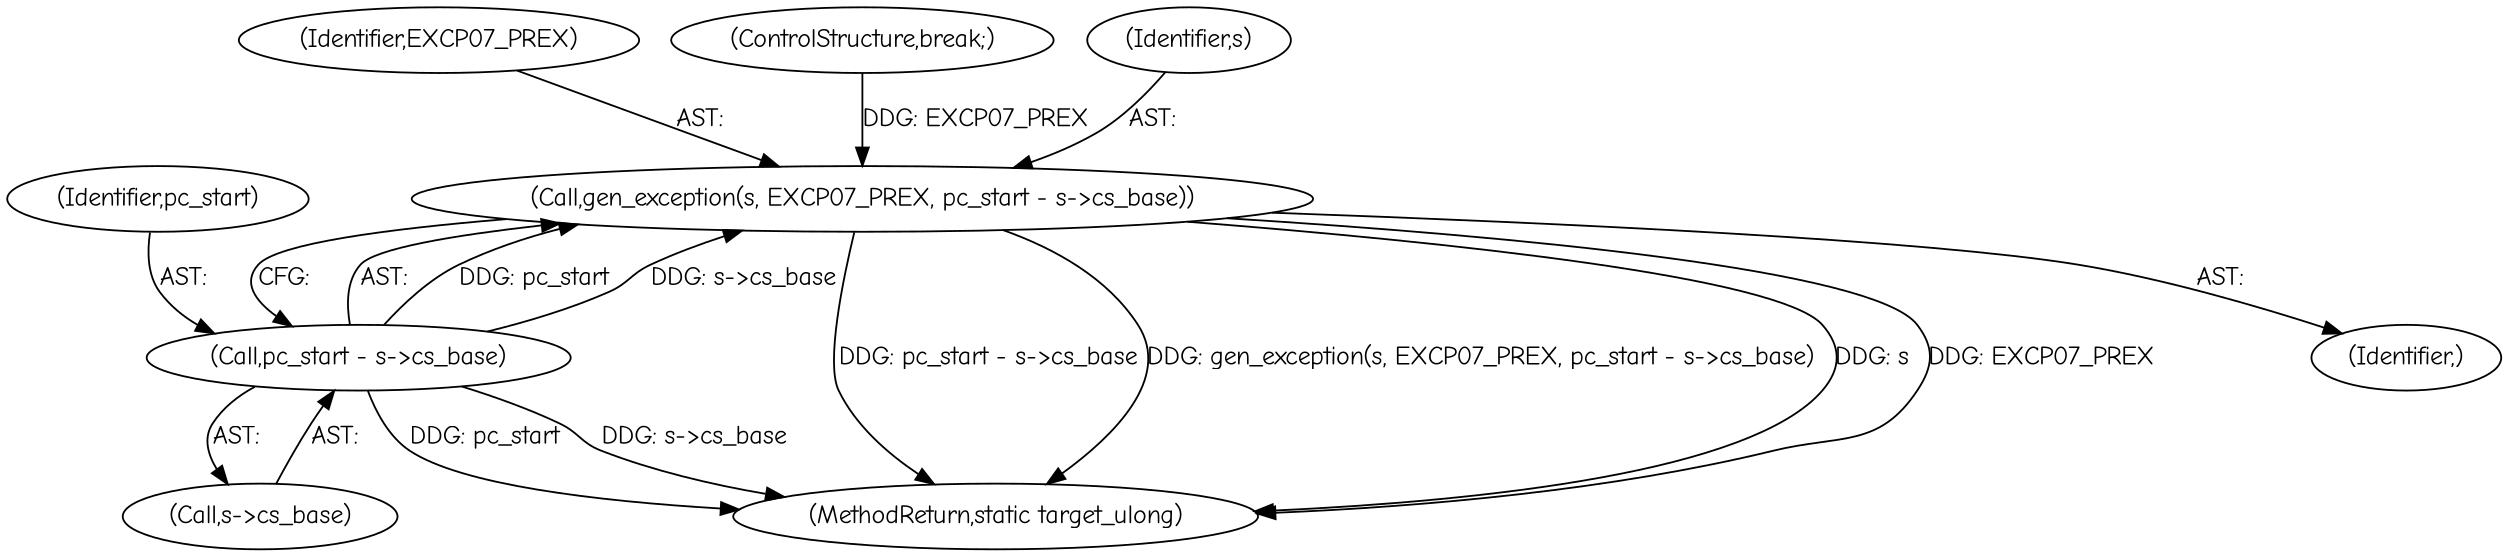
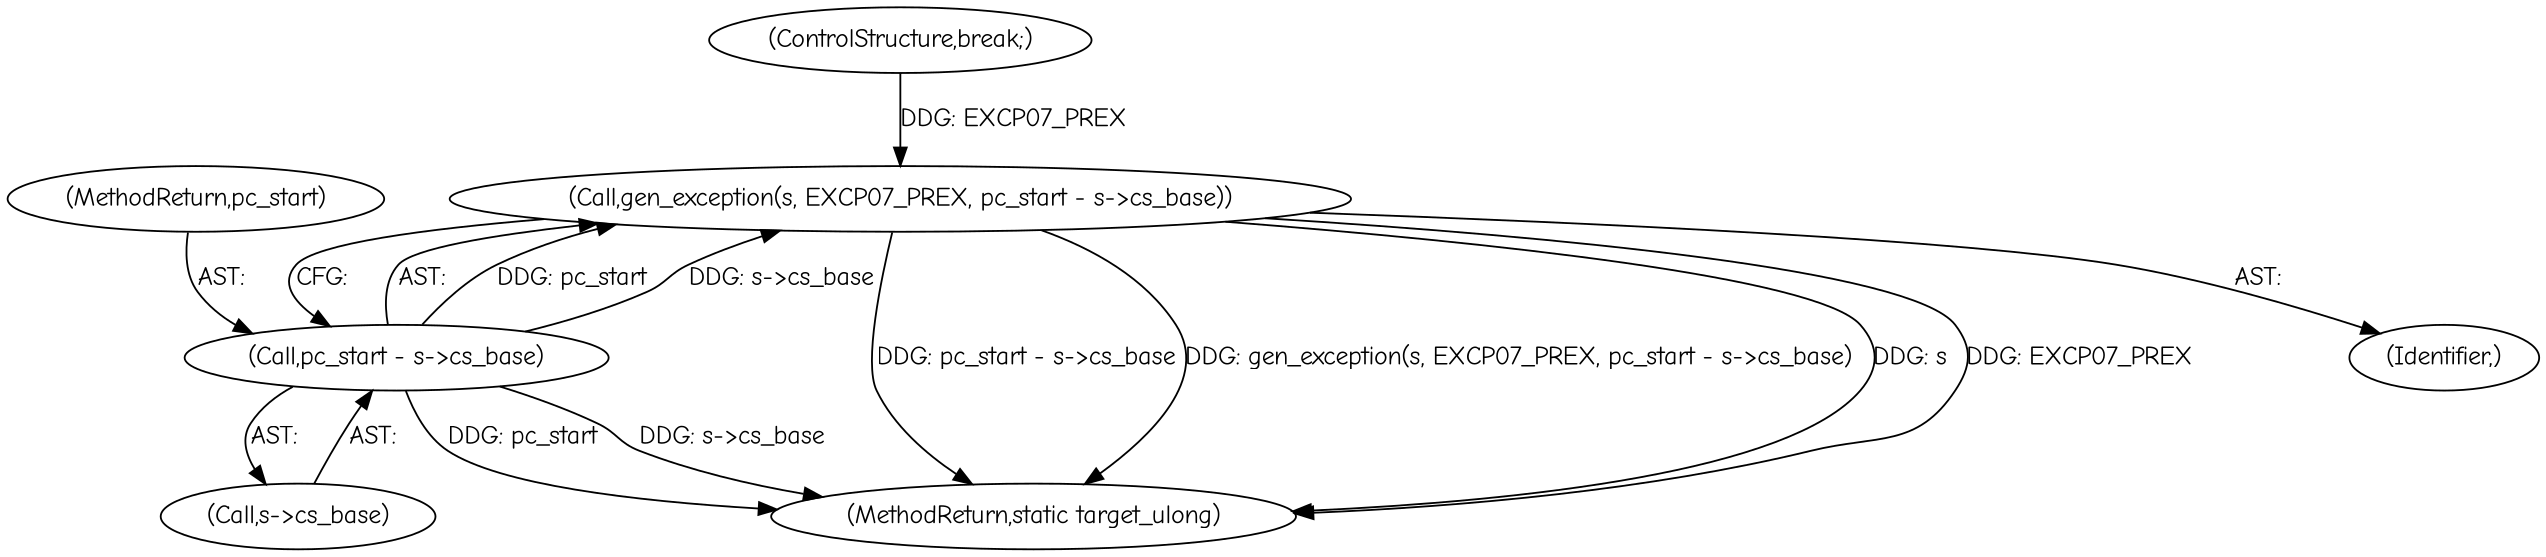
node "(Identifier,EXCP07_PREX)": removed
node "(Identifier,s)": removed
node "(Identifier,pc_start)": label "(Identifier,pc_start)" -> "(MethodReturn,pc_start)"
